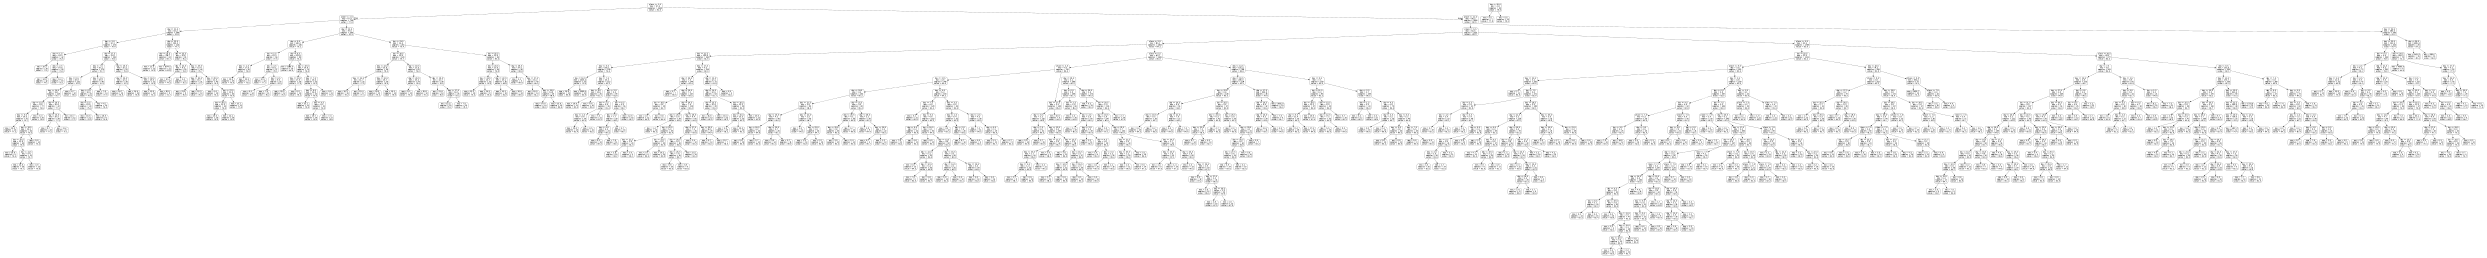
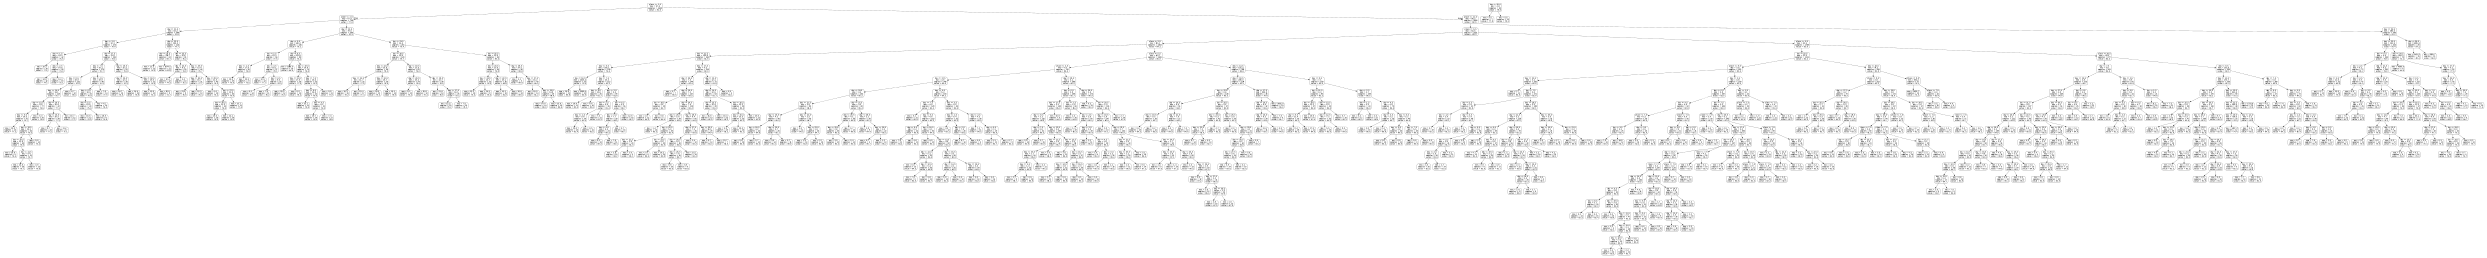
edge "place <= 4.5 mse = 4.4 samples = 726 value = 85.5" -> "day <= 17.5 mse = 3.1 samples = 140 value = 85.9": now "place <= 4.5 mse = 4.4 samples = 726 value = 85.5" -> "day <= 18.5 mse = 3.1 samples = 380 value = 86.2"
